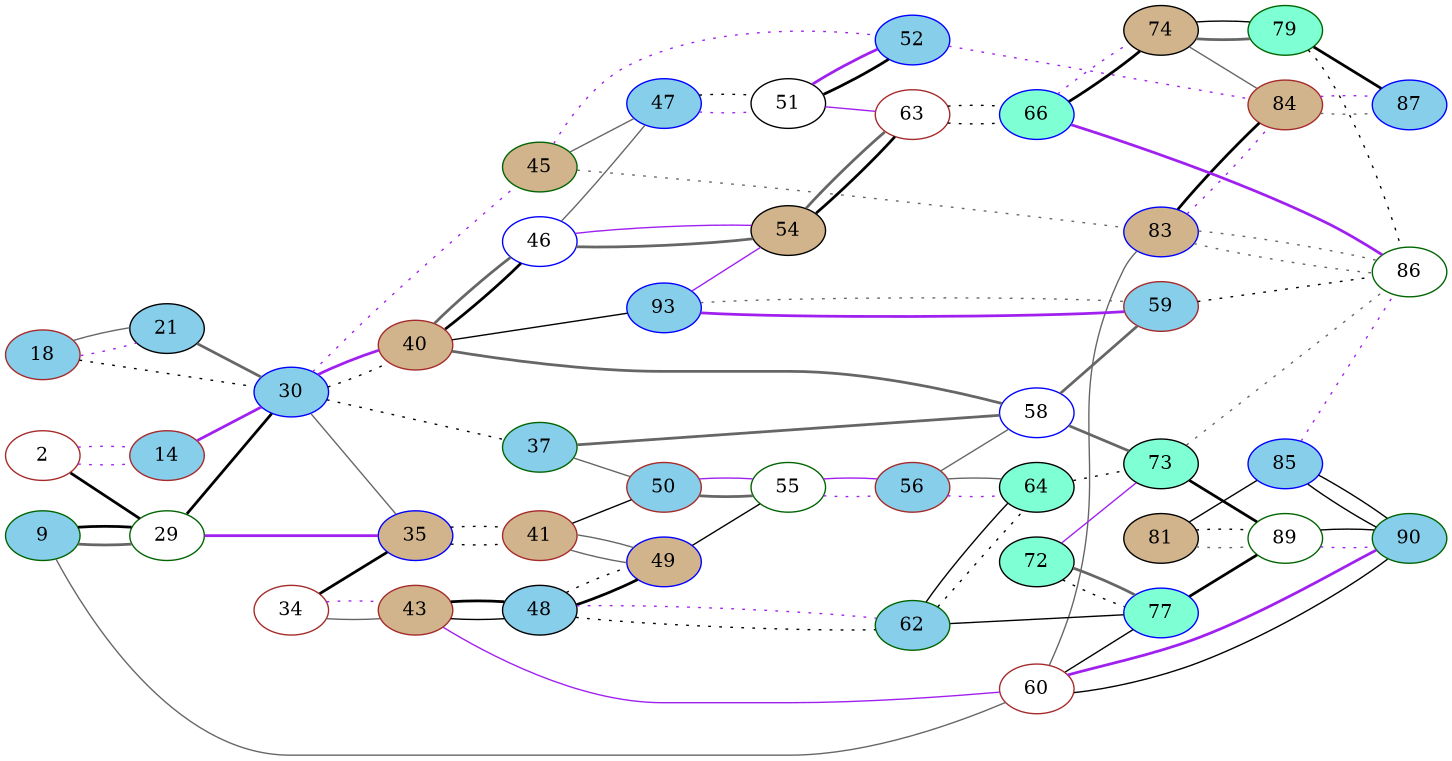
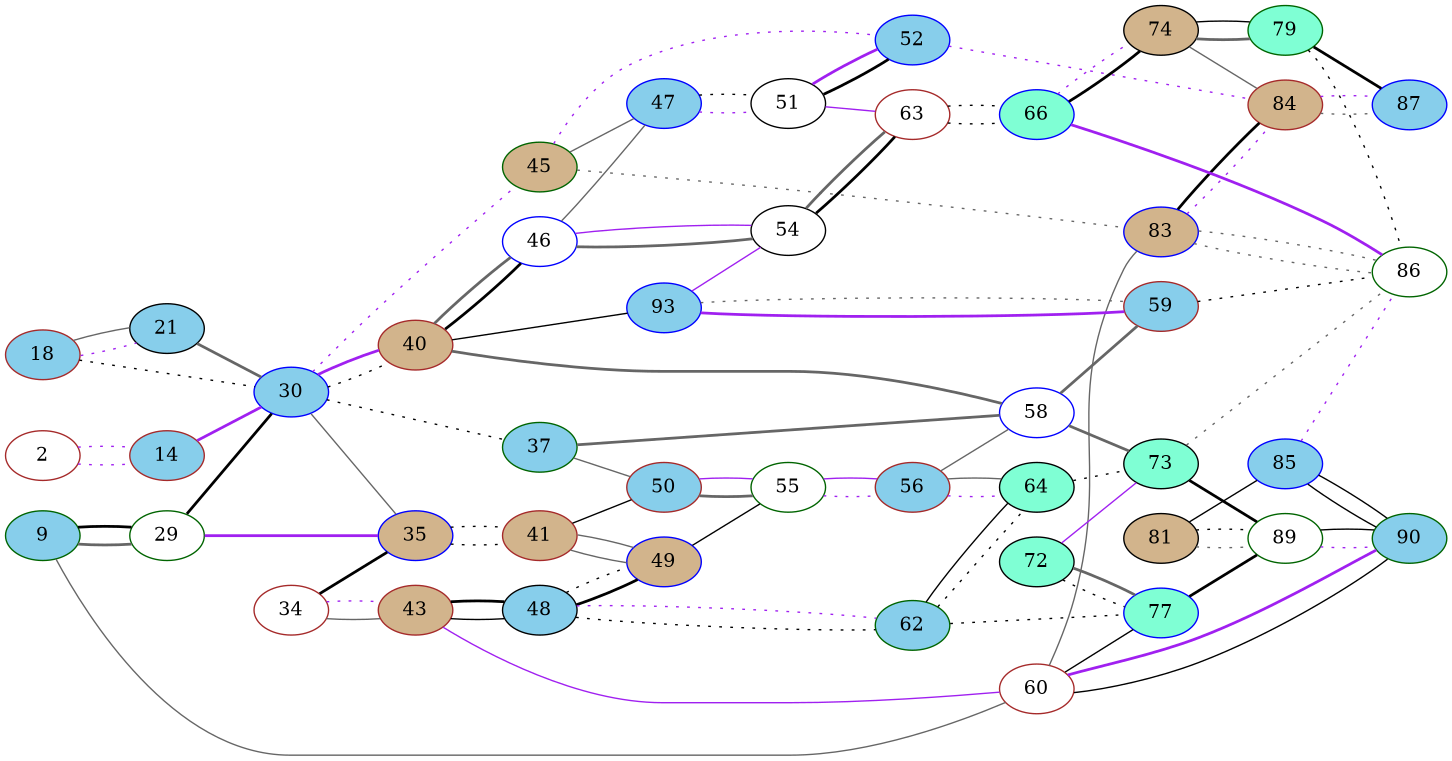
node "54": fillcolor tan -> white
edge "2" -- "29": removed
edge "77" -- "62": style solid -> dotted
